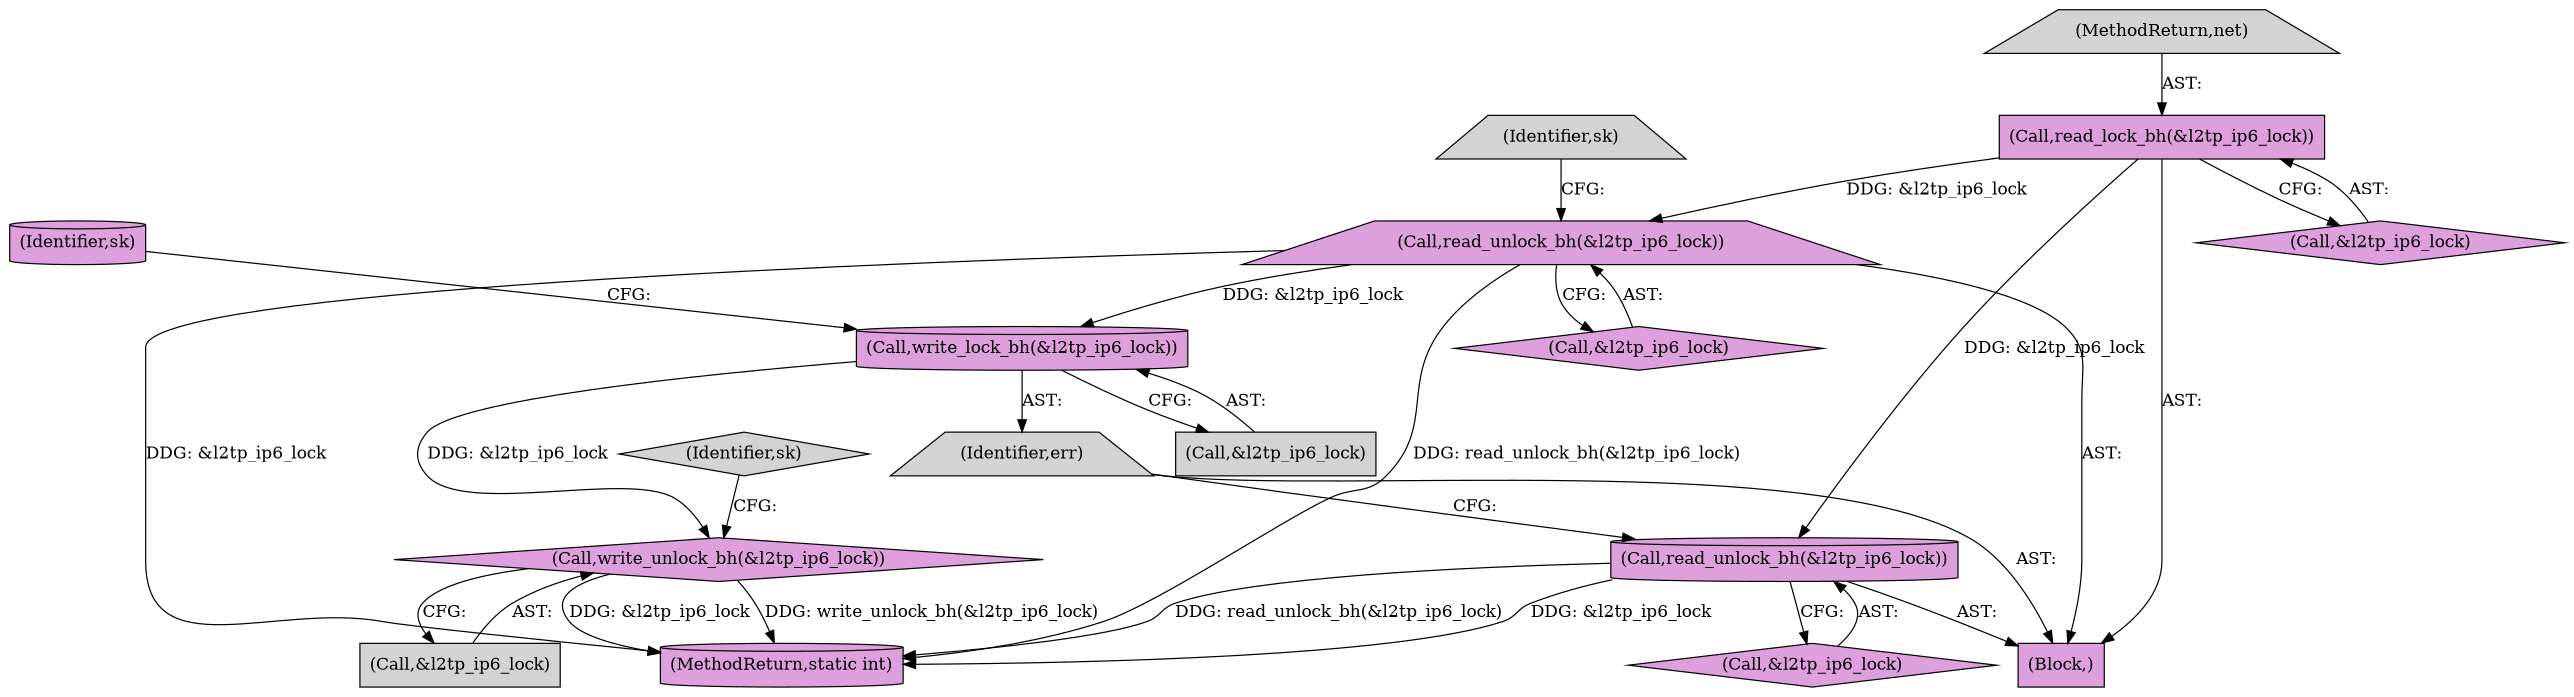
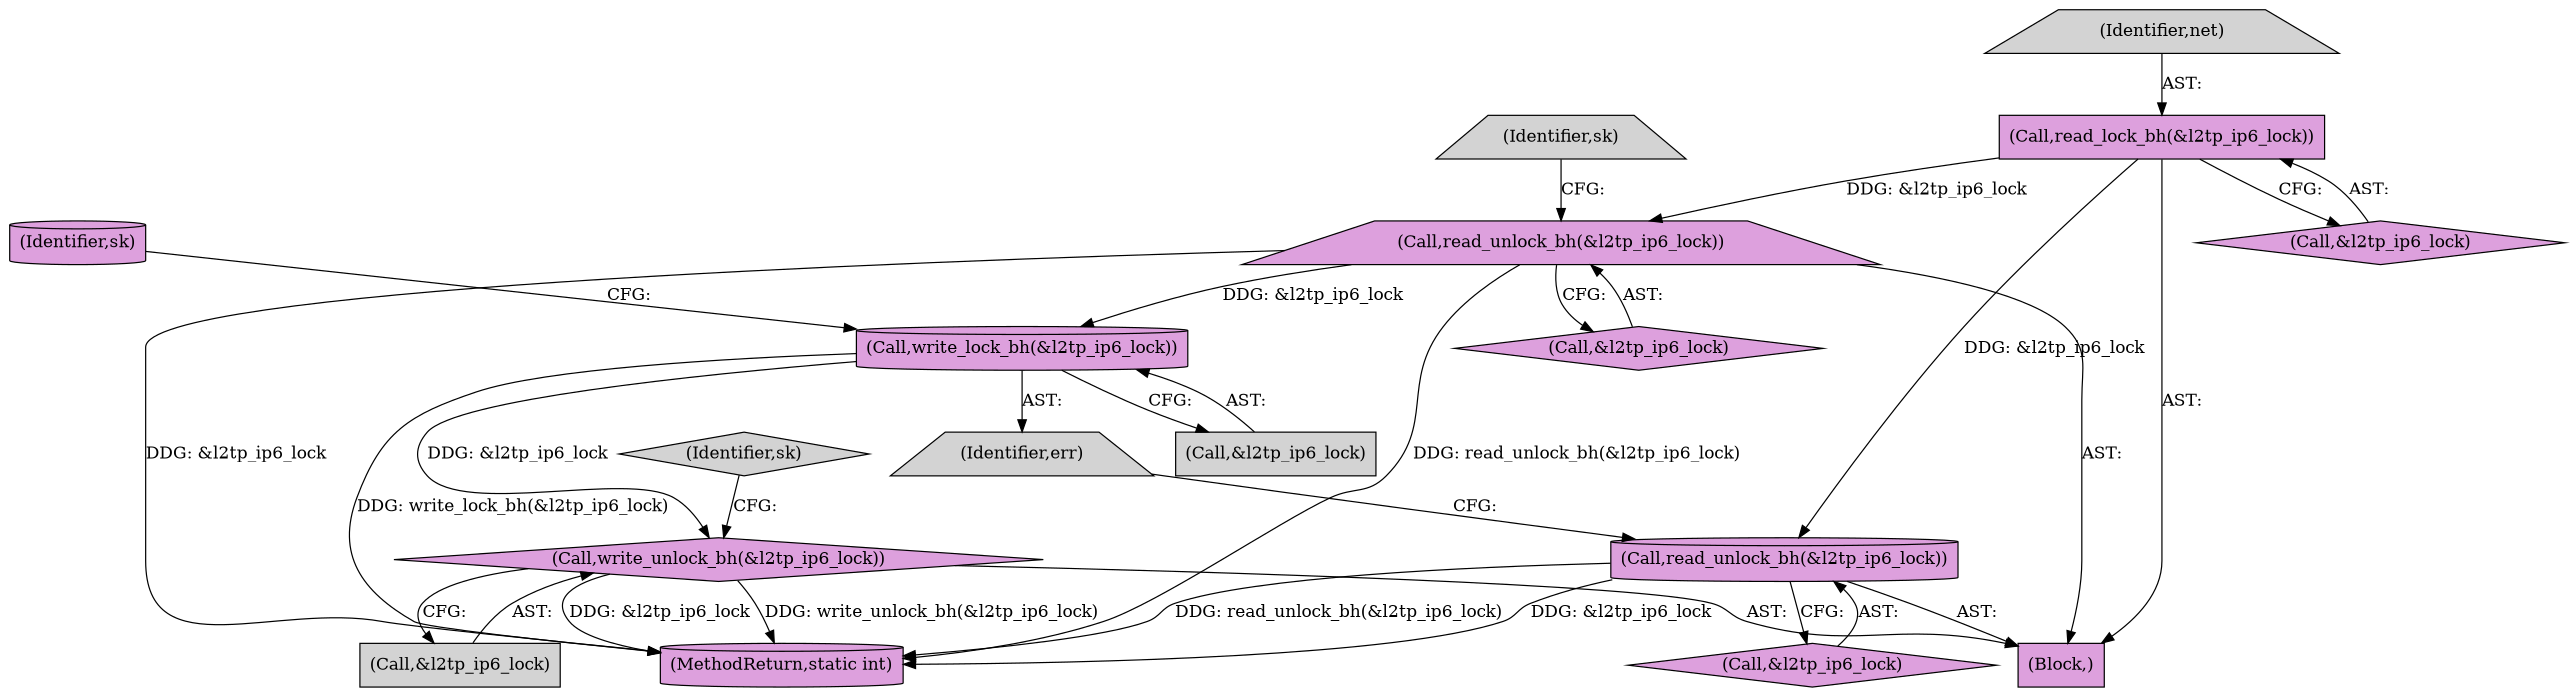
node "(MethodReturn,net)": label "(MethodReturn,net)" -> "(Identifier,net)"
edge "(Call,write_lock_bh(&l2tp_ip6_lock))" -> "(MethodReturn,static int)": added, label "DDG: write_lock_bh(&l2tp_ip6_lock)"
edge "(Identifier,err)" -> "(Block,)": now "(Call,write_unlock_bh(&l2tp_ip6_lock))" -> "(Block,)"
